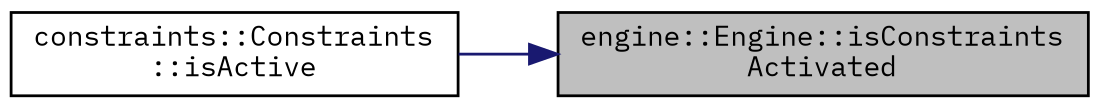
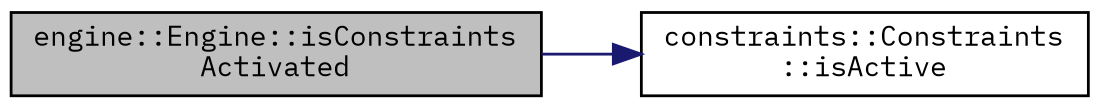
edge "constraints::Constraints ::isActive" -> "engine::Engine::isConstraints Activated": reversed
